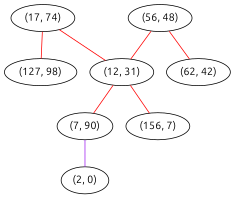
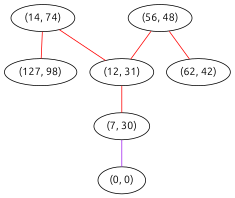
node "(17, 74)": label "(17, 74)" -> "(14, 74)"
node "(7, 90)": label "(7, 90)" -> "(7, 30)"
node "(156, 7)": removed
node "(2, 0)": label "(2, 0)" -> "(0, 0)"
